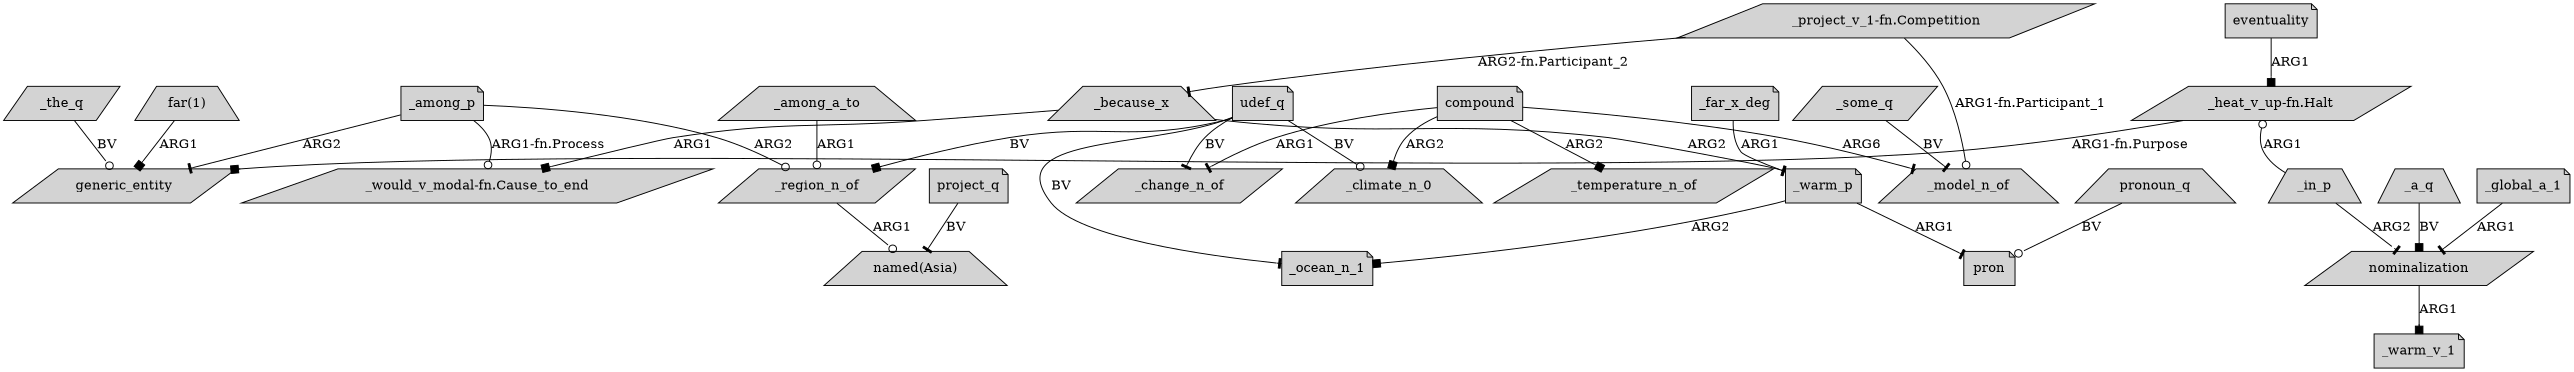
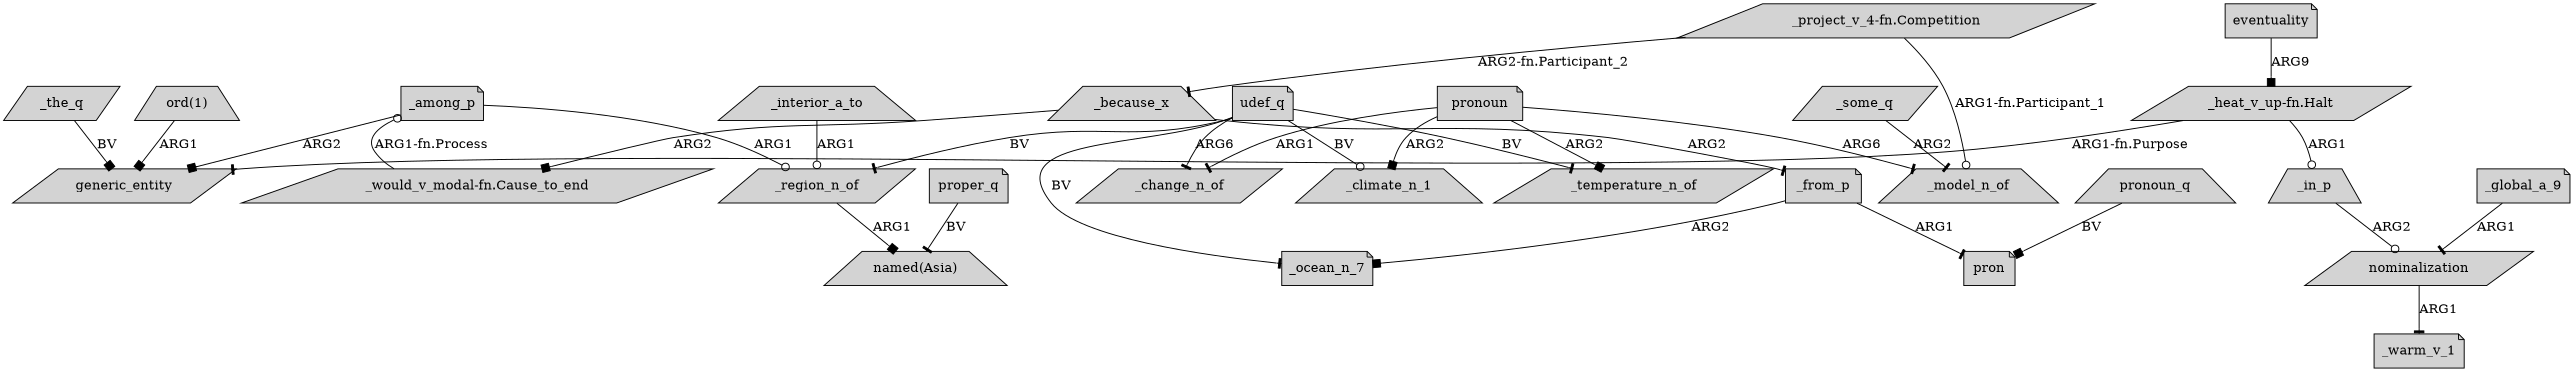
node "_project_v_1-fn.Competition": label "_project_v_1-fn.Competition" -> "_project_v_4-fn.Competition"
edge "eventuality" -> "_heat_v_up-fn.Halt": label "ARG1" -> "ARG9"
node "far(1)": label "far(1)" -> "ord(1)"
node "_among_a_to": label "_among_a_to" -> "_interior_a_to"
node "compound": label "compound" -> "pronoun"
node "_far_x_deg": removed
edge "udef_q" -> "_region_n_of": arrowhead box -> tee
edge "udef_q" -> "_temperature_n_of": added, label "BV"
edge "_among_p" -> "_would_v_modal-fn.Cause_to_end": reversed
edge "_the_q" -> "generic_entity": arrowhead odot -> box
edge "_among_p" -> "generic_entity": arrowhead tee -> box
edge "_because_x" -> "_would_v_modal-fn.Cause_to_end": label "ARG1" -> "ARG2"
edge "_among_p" -> "_region_n_of": label "ARG2" -> "ARG1"
edge "udef_q" -> "_change_n_of": label "BV" -> "ARG6"
edge "_some_q" -> "_model_n_of": label "BV" -> "ARG2"
edge "_in_p" -> "_heat_v_up-fn.Halt": reversed
edge "_heat_v_up-fn.Halt" -> "generic_entity": arrowhead box -> tee
node "project_q": label "project_q" -> "proper_q"
node "_climate_n_0": label "_climate_n_0" -> "_climate_n_1"
node "_warm_p": label "_warm_p" -> "_from_p"
node "_a_q": removed
node "_global_a_1": label "_global_a_1" -> "_global_a_9"
edge "_region_n_of" -> "named(Asia)": arrowhead odot -> box
edge "_in_p" -> "nominalization": arrowhead tee -> odot
edge "pronoun_q" -> "pron": arrowhead odot -> box
node "_ocean_n_1": label "_ocean_n_1" -> "_ocean_n_7"
edge "nominalization" -> "_warm_v_1": arrowhead box -> tee
